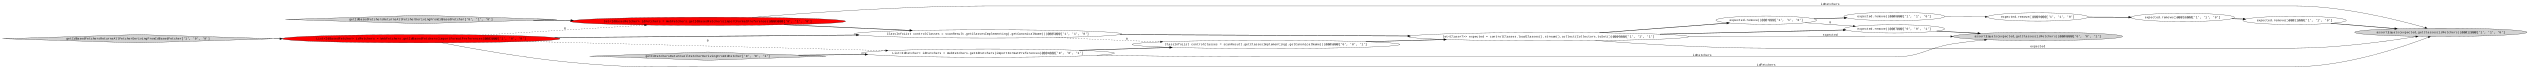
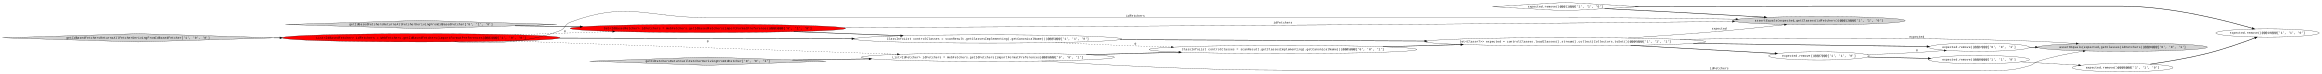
edge "expected.remove()@@@10@@@['1', '1', '0']" -> "expected.remove()@@@11@@@['1', '1', '0']": reversed
node "expected.remove()@@@11@@@['1', '1', '0']": shape ellipse -> diamond
